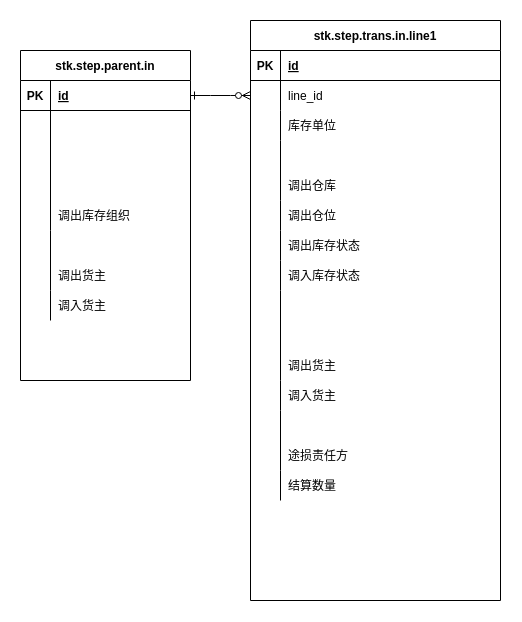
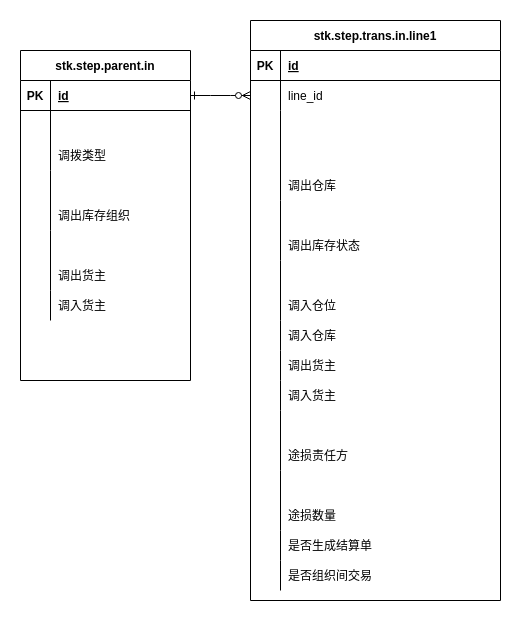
node "库存单位": removed
node "调拨类型": added
node "调出仓位": removed
node "调入库存状态": removed
node "调入仓位": added
node "调入仓库": added
node "结算数量": removed
node "途损数量": added
node "是否生成结算单": added
node "是否组织间交易": added
